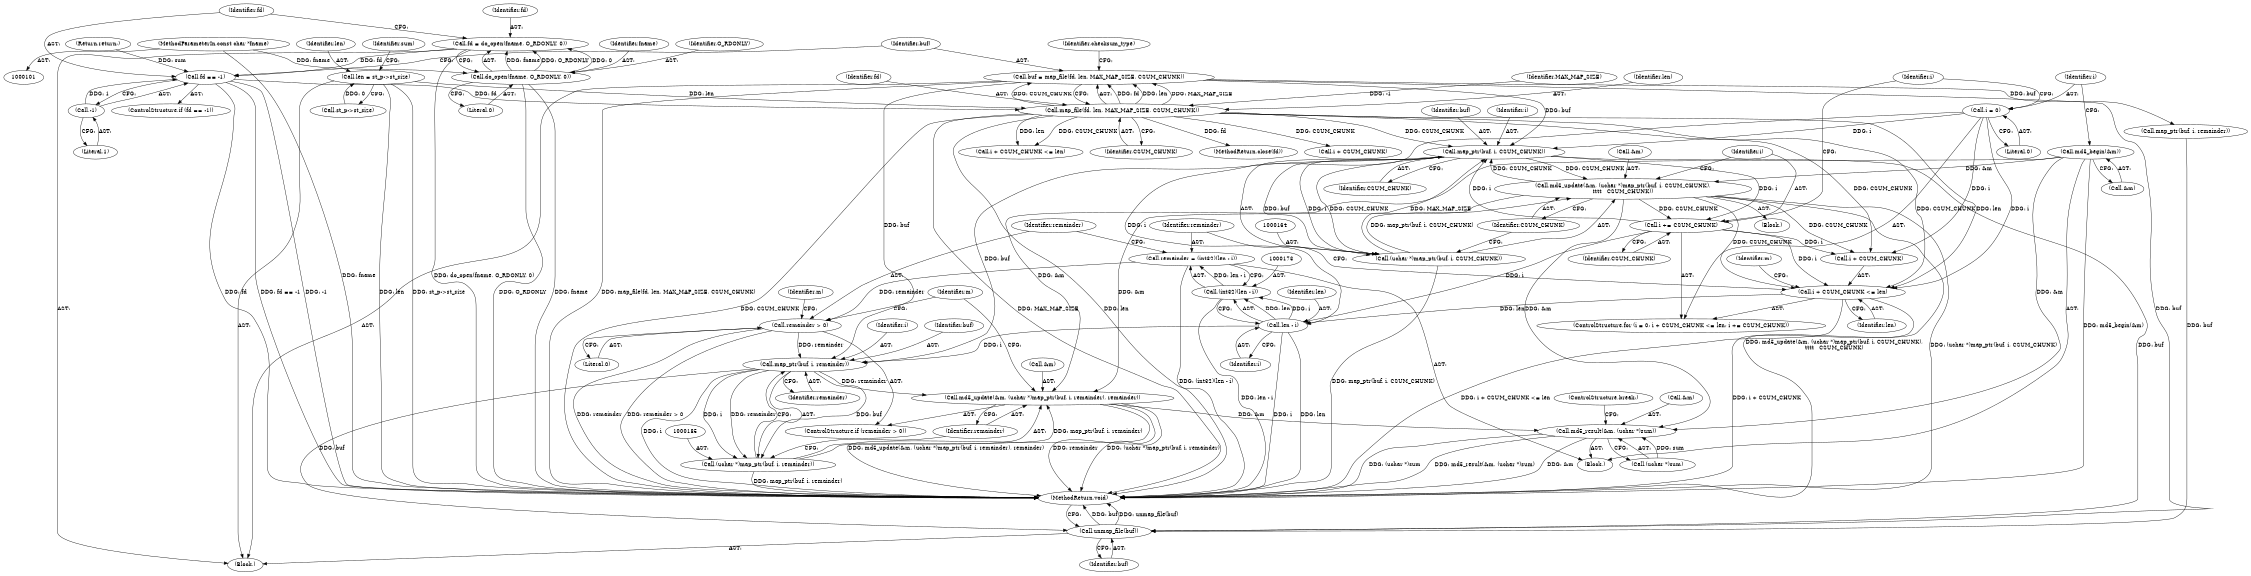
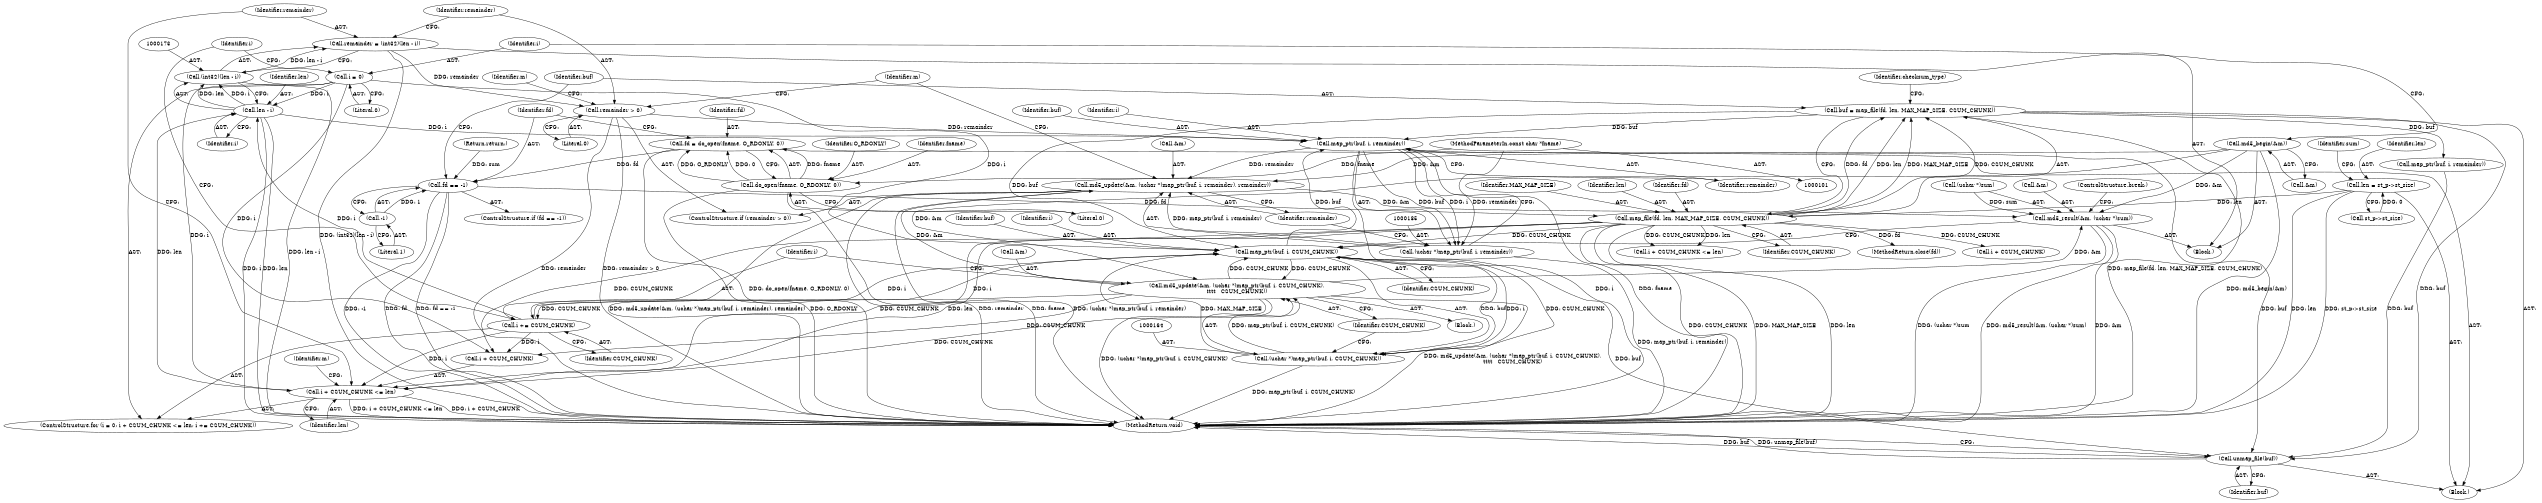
edge "(Identifier,MAX_MAP_SIZE)" -> "(Call,map_file(fd, len, MAX_MAP_SIZE, CSUM_CHUNK))": label "DDG: -1" -> "AST: "
edge "(Call,md5_result(&m, (uchar *)sum))" -> "(Call,(uchar *)sum)": now "(Call,md5_result(&m, (uchar *)sum))" -> "(Call,map_ptr(buf, i, CSUM_CHUNK))"
